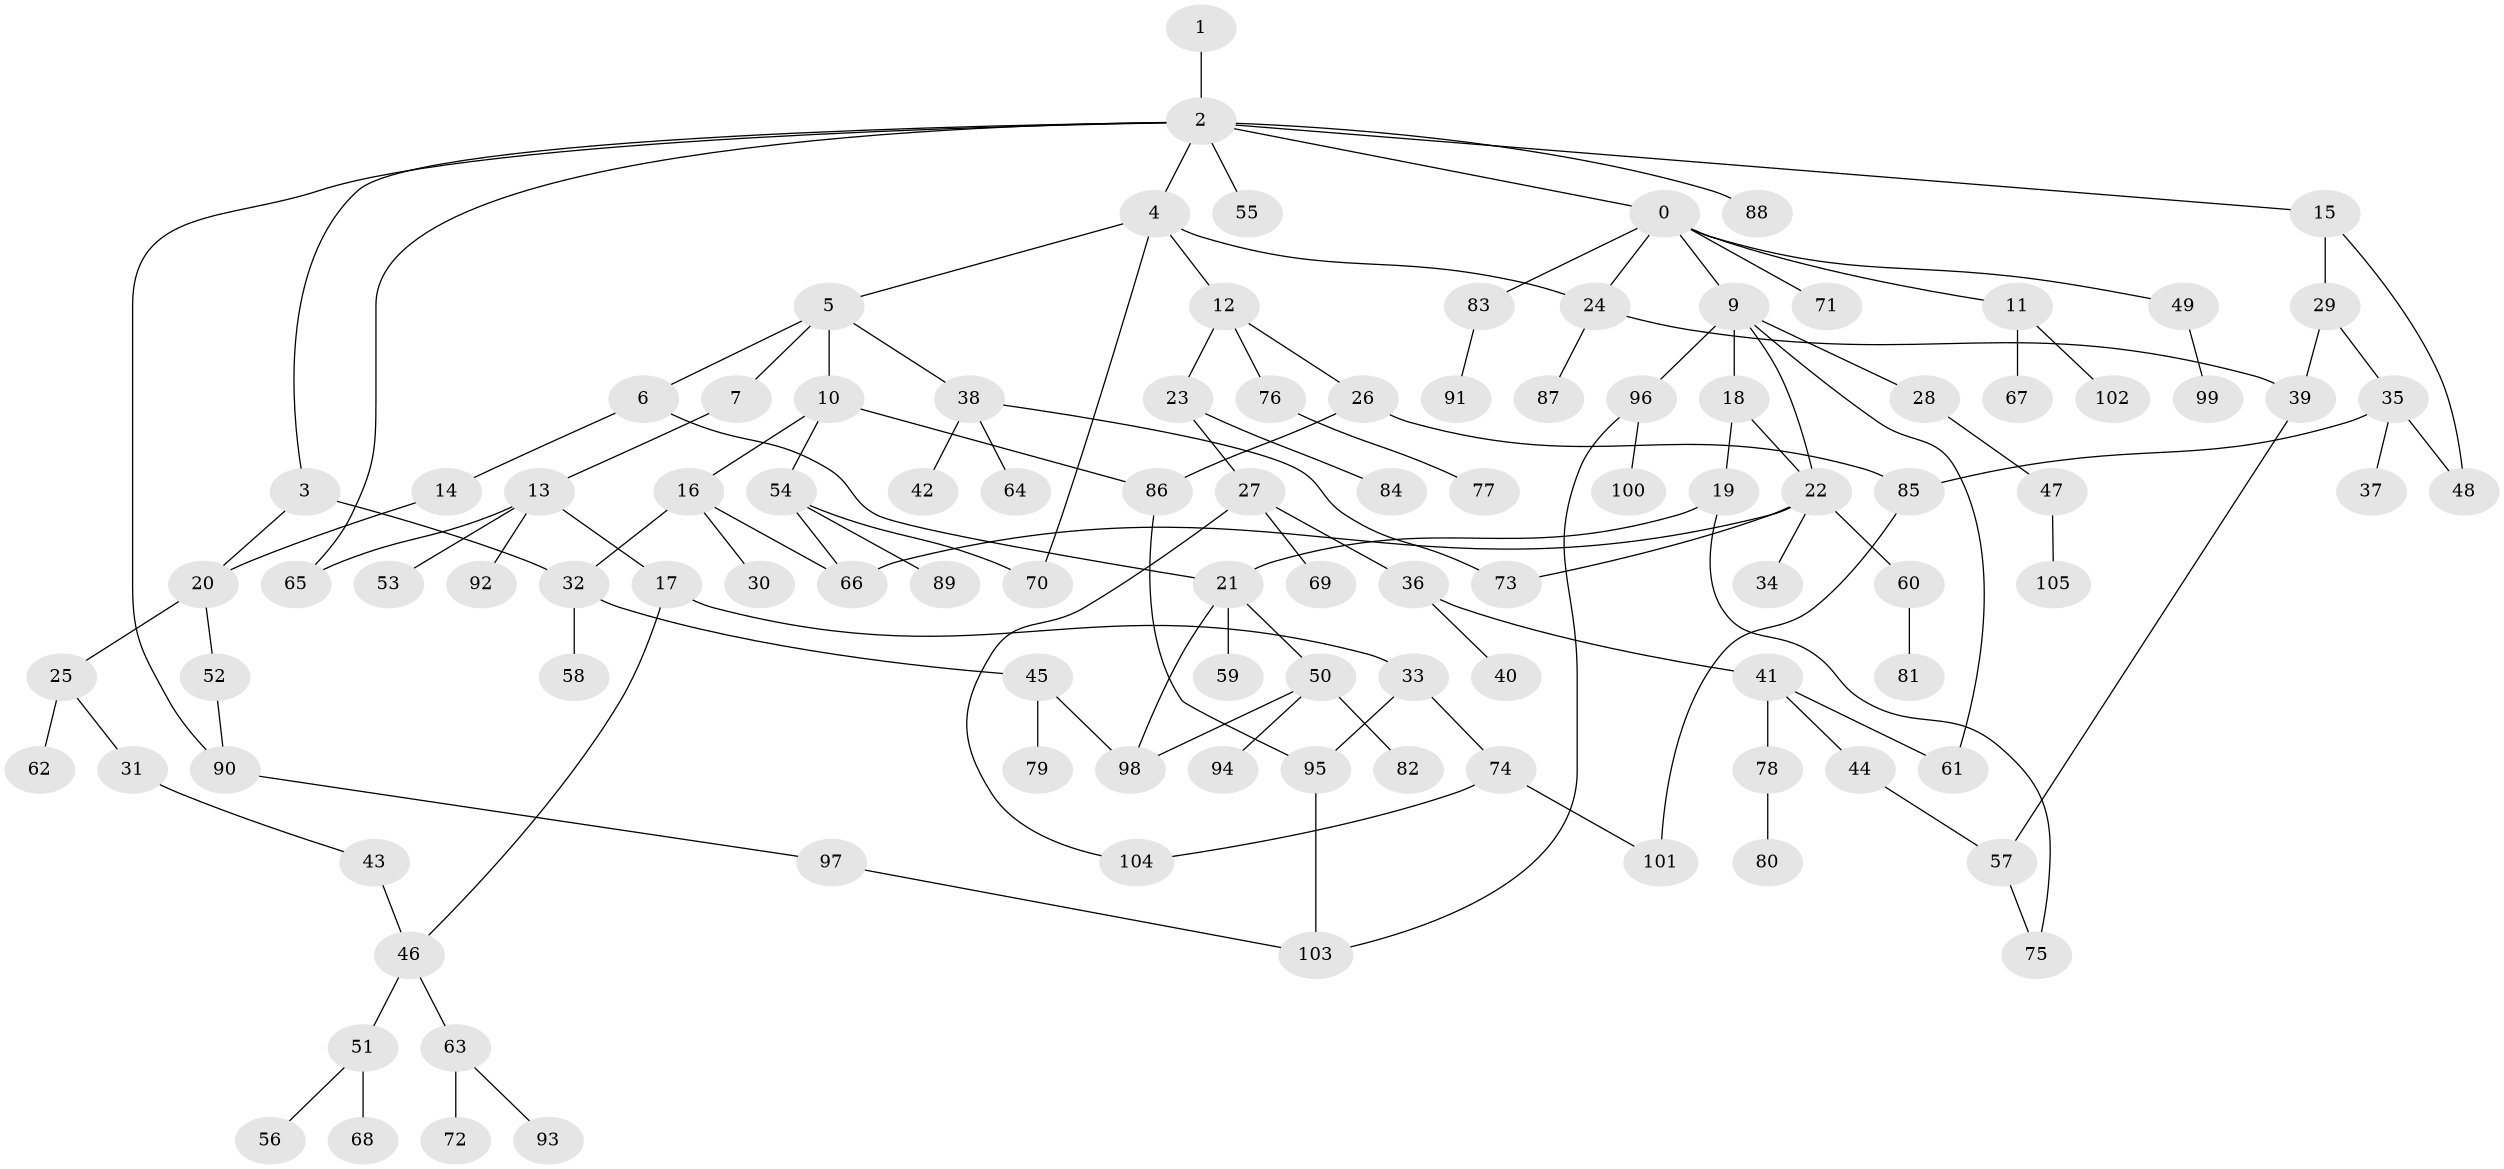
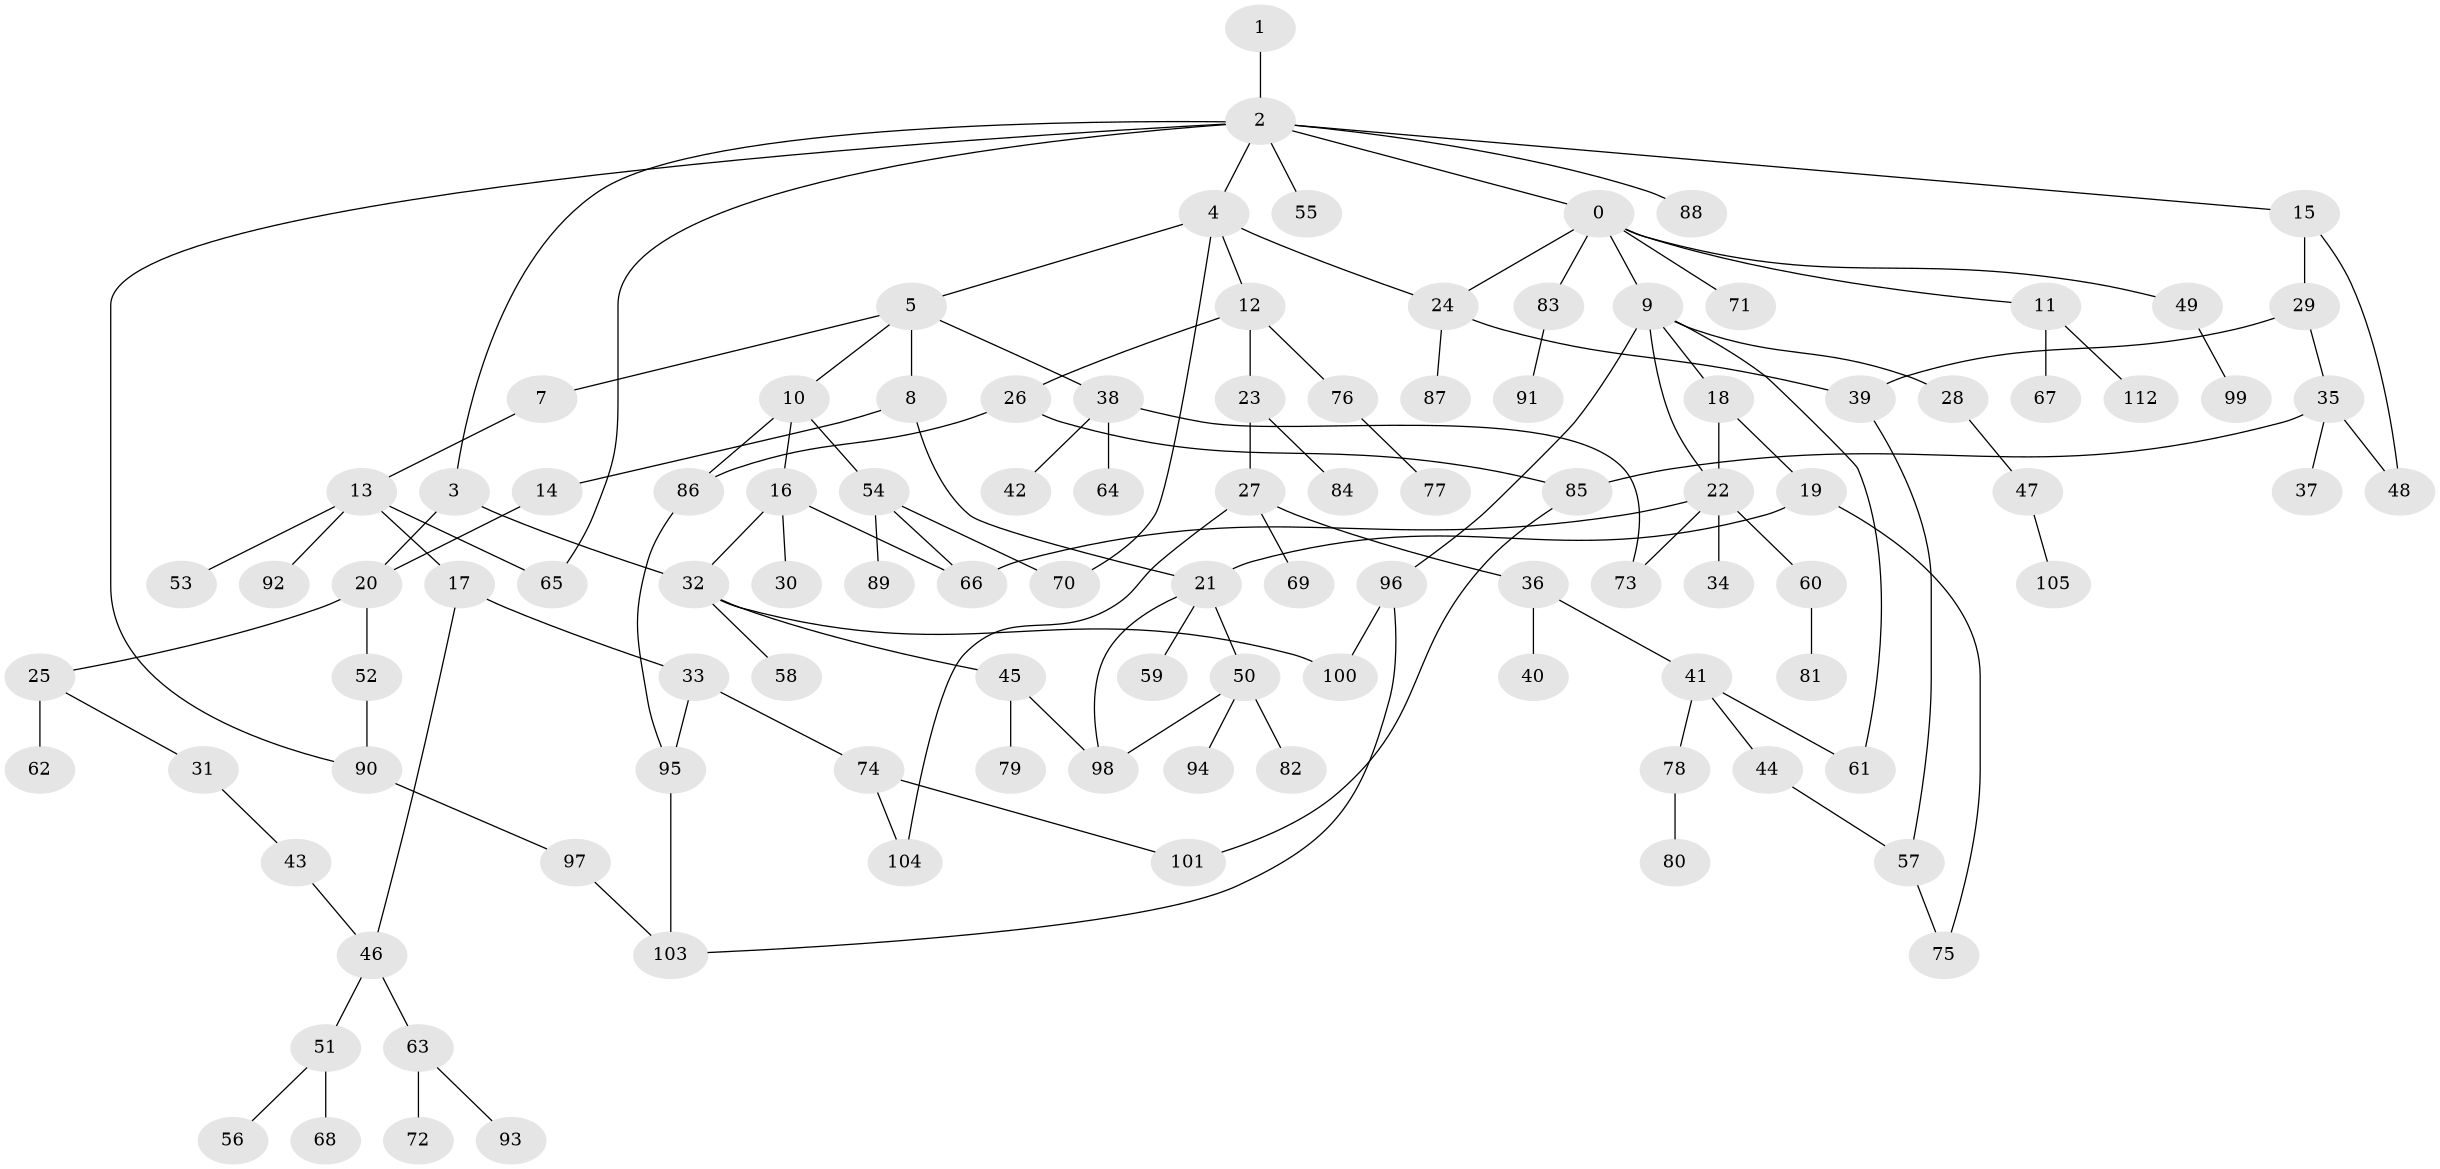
node "6": label "6" -> "8"
node "102": label "102" -> "112"
edge "32" -- "100": added
